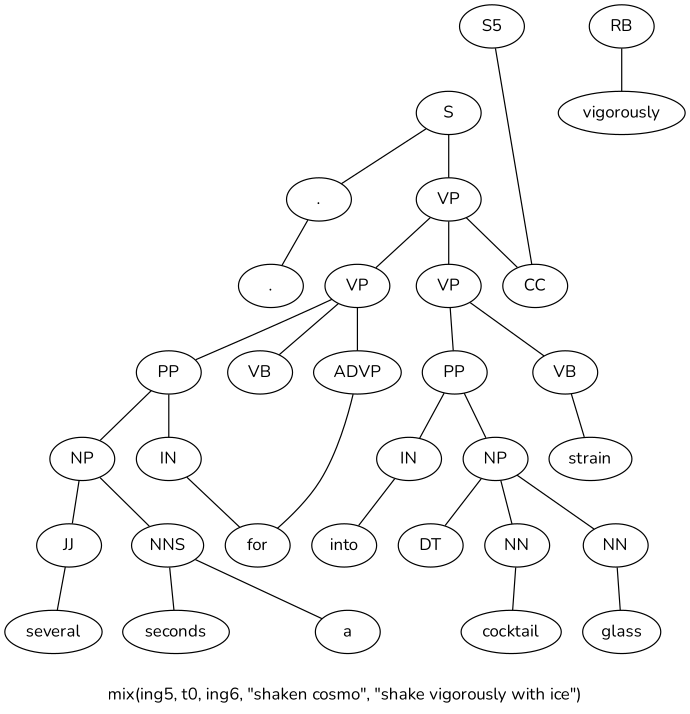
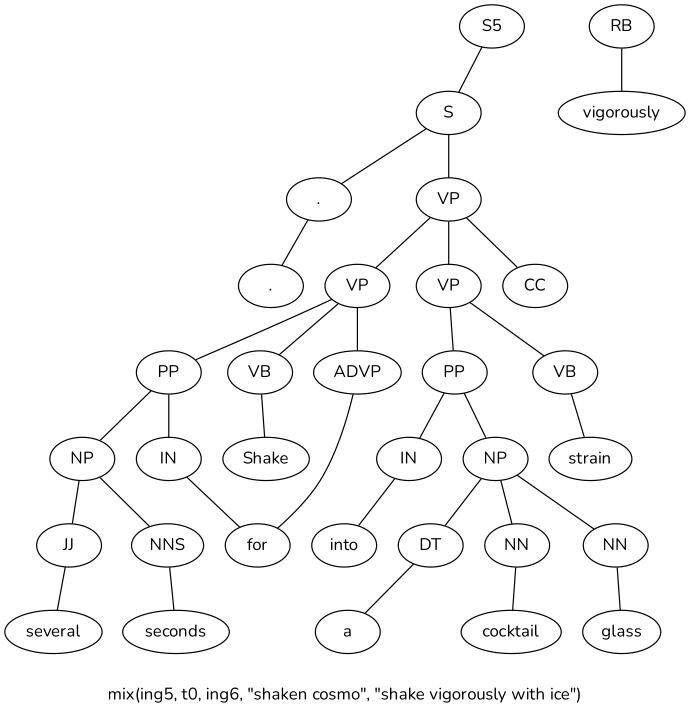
edge "S5" -- "CC": now "S5" -- "S"
node "Shake": added
edge "NNS" -- "a": now "DT" -- "a"
